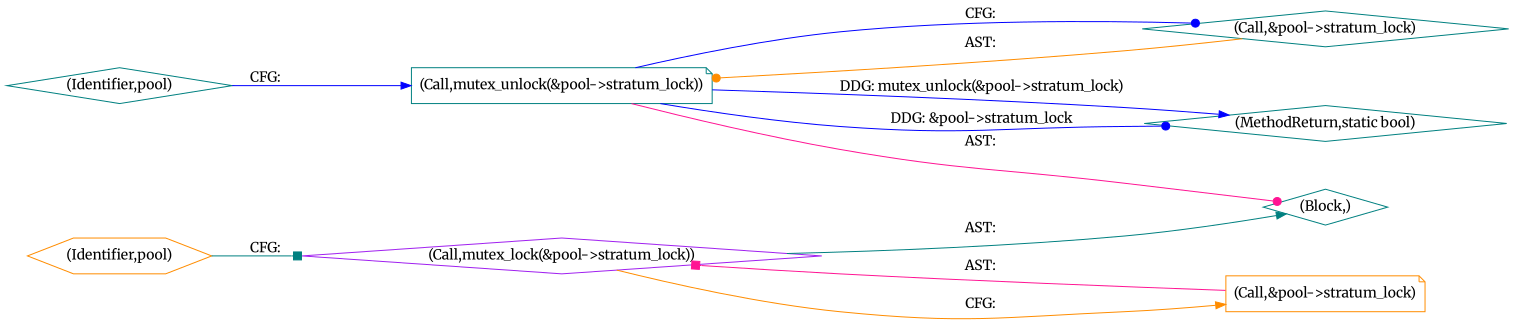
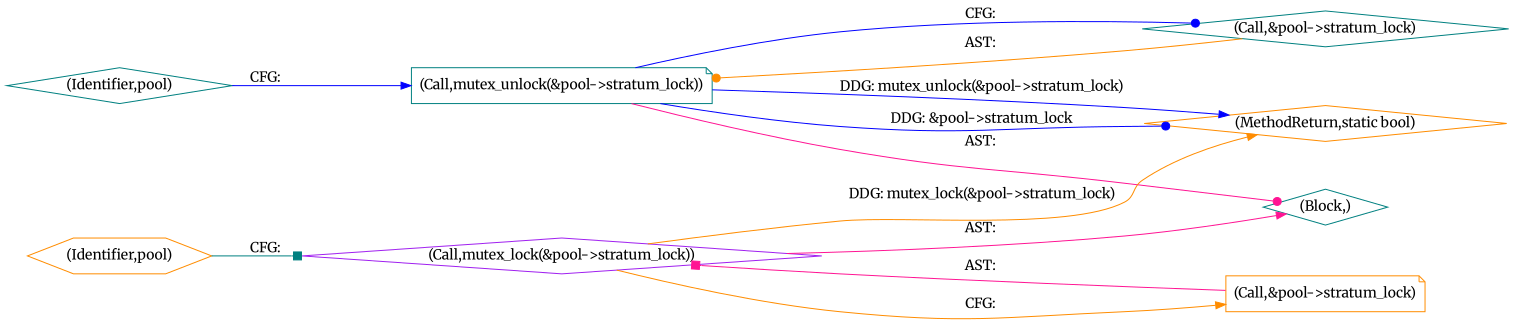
node "(MethodReturn,static bool)": color teal -> darkorange
edge "(Call,mutex_lock(&pool->stratum_lock))" -> "(MethodReturn,static bool)": added, label "DDG: mutex_lock(&pool->stratum_lock)"
edge "(Call,mutex_lock(&pool->stratum_lock))" -> "(Block,)": color teal -> deeppink
